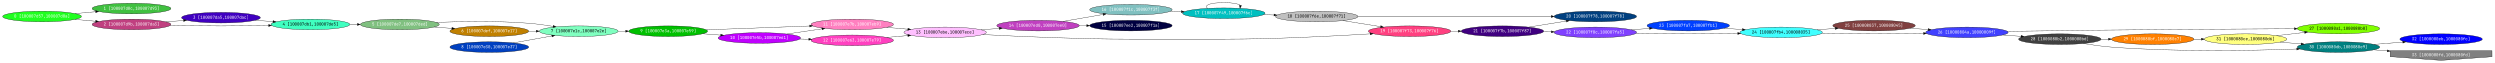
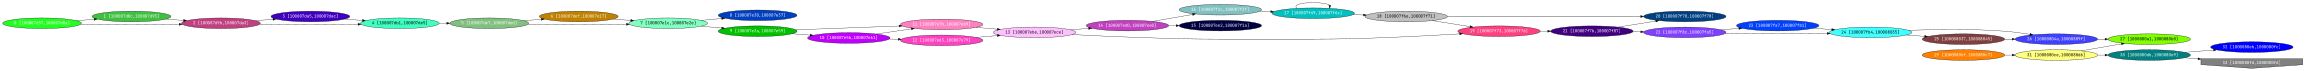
edge "1 [100007d8c,100007d93]" -> "2 [100007d9b,100007da3]": added
edge "8 [100007e30,100007e37]" -> "7 [100007e1c,100007e2e]": reversed
node "28 [1000080b2,1000080bd]": removed
